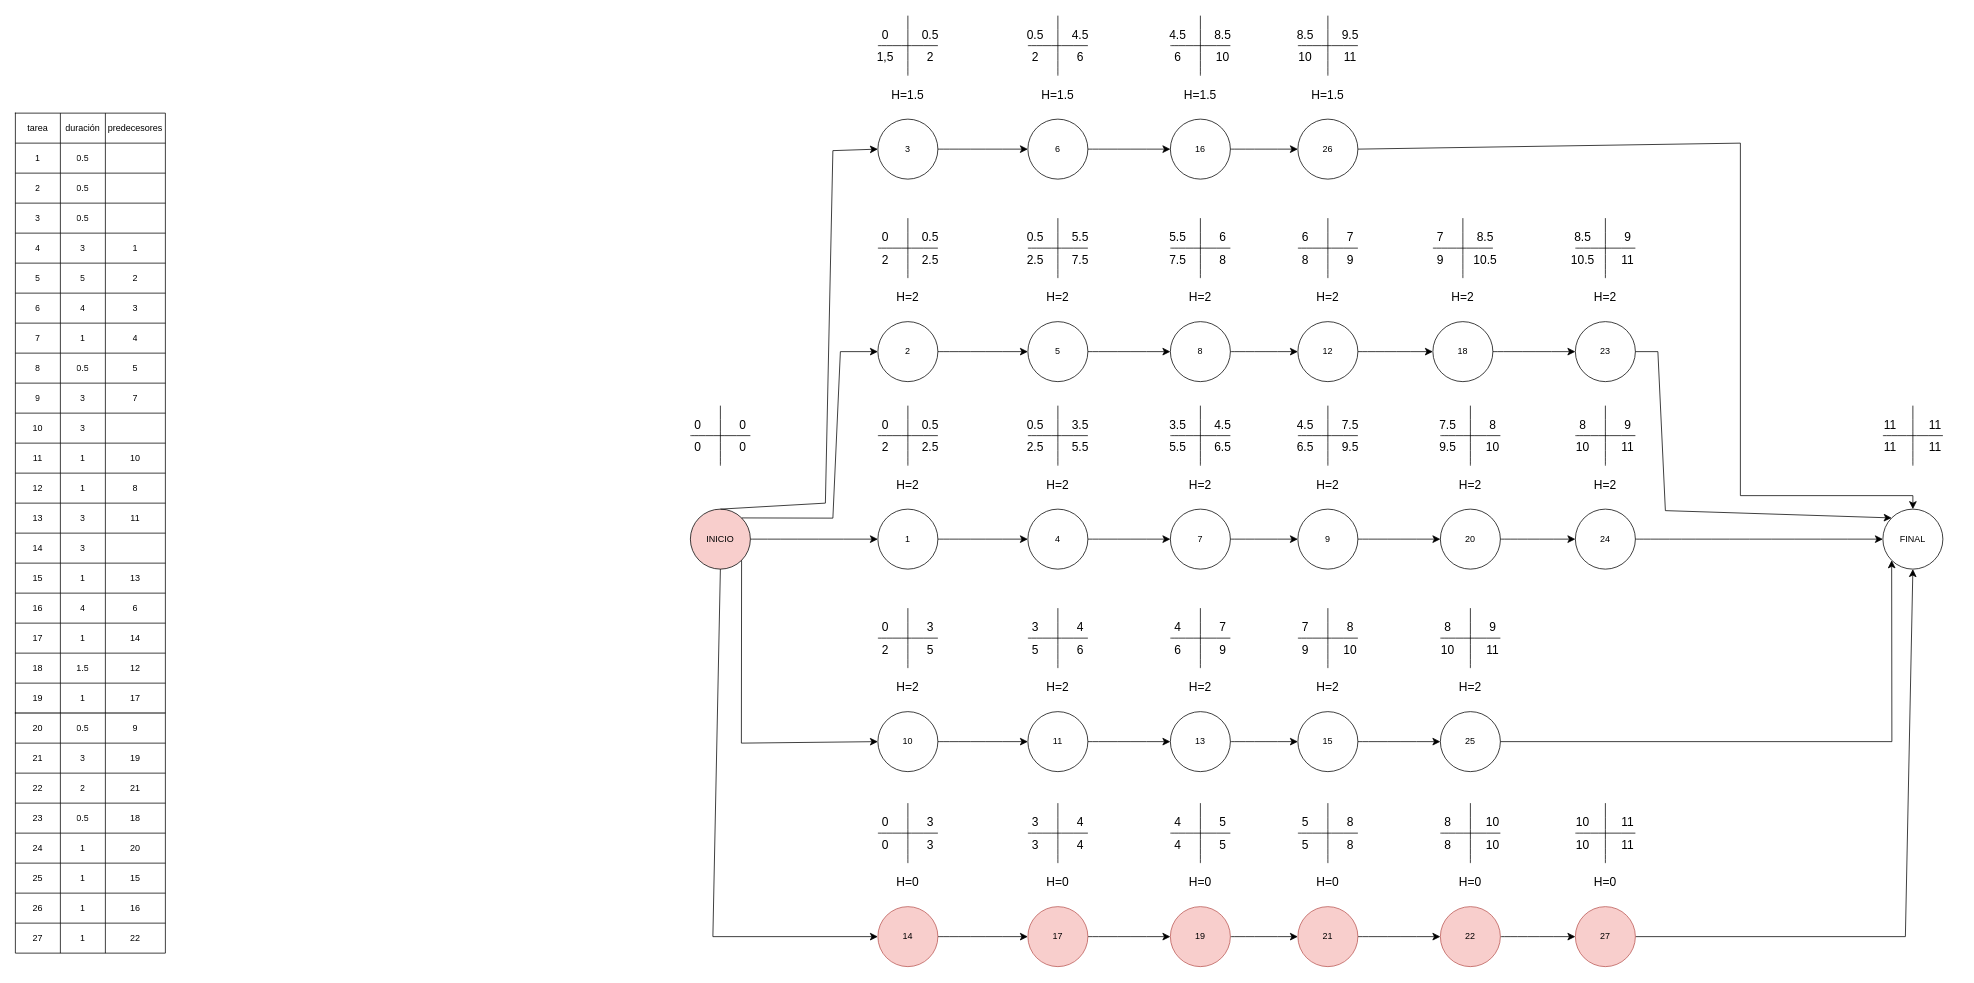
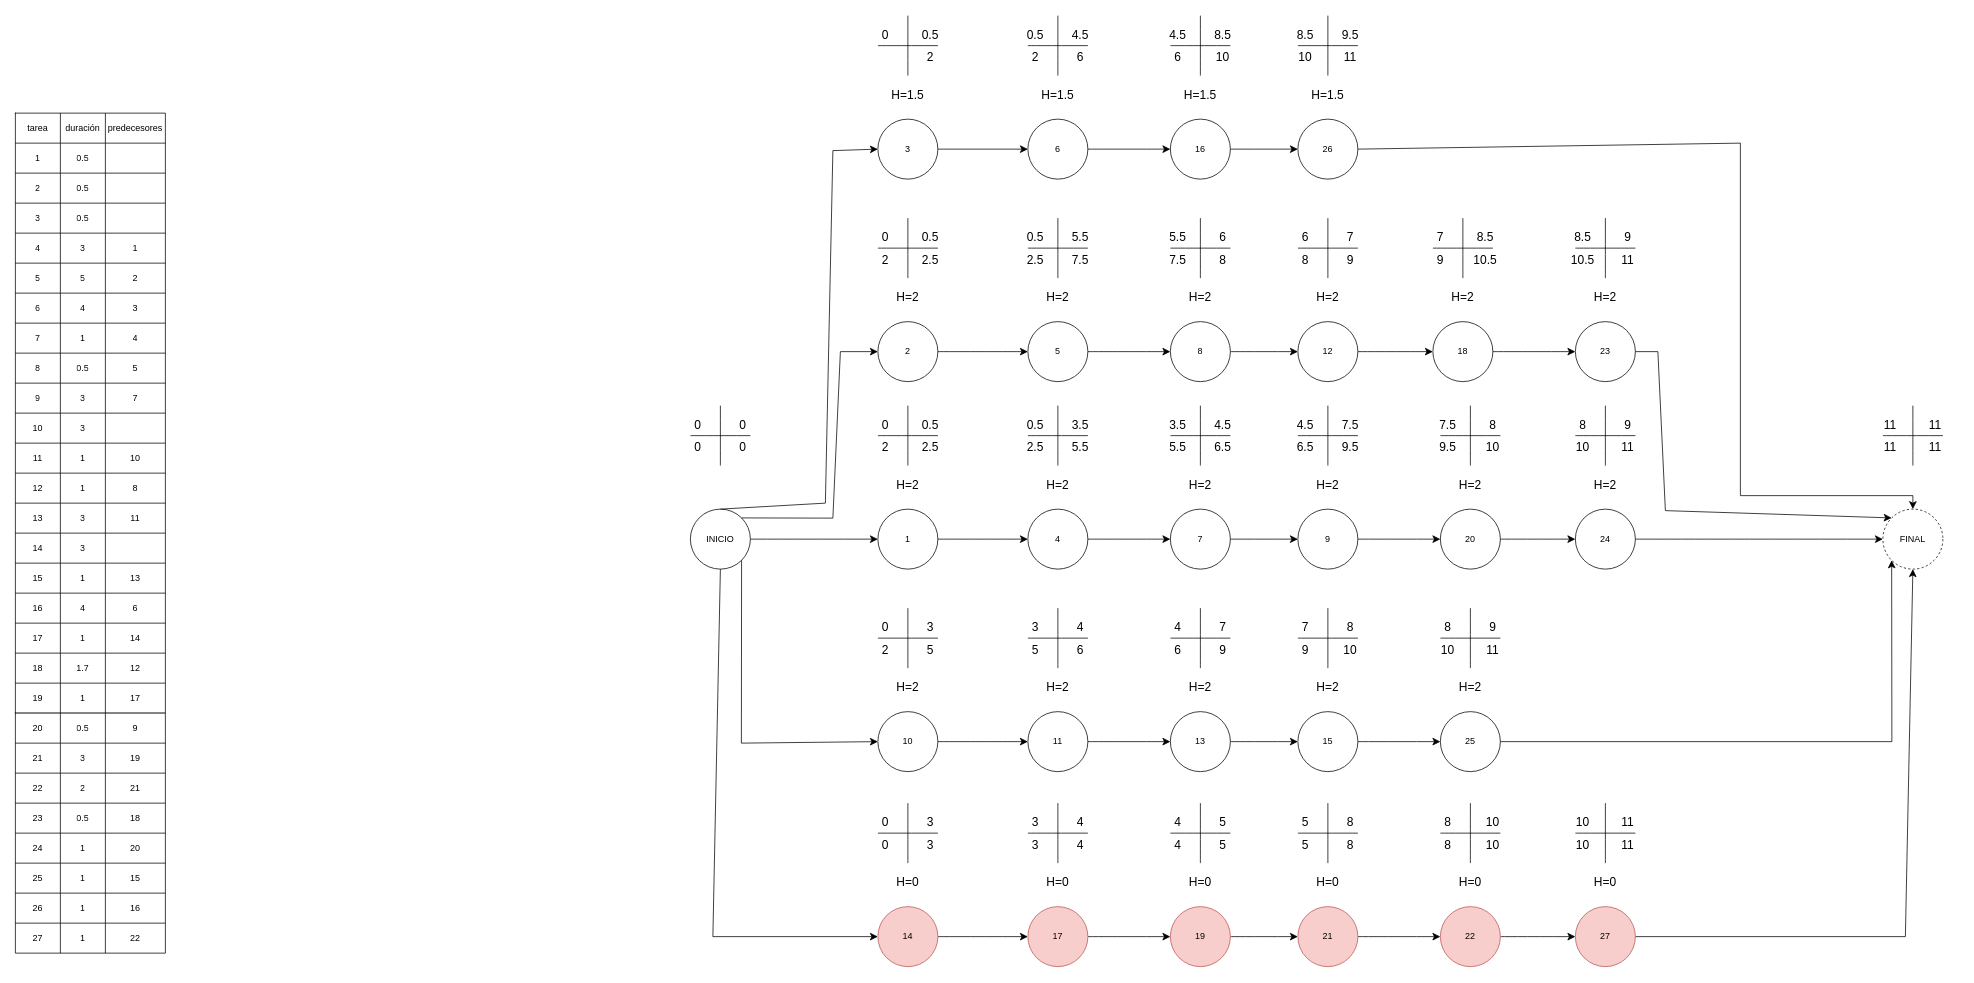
node "1,5": removed
node "INICIO": fillcolor #f8cecc -> #ffffff
node "FINAL": style solid -> dashed
node "1.5": label "1.5" -> "1.7"
